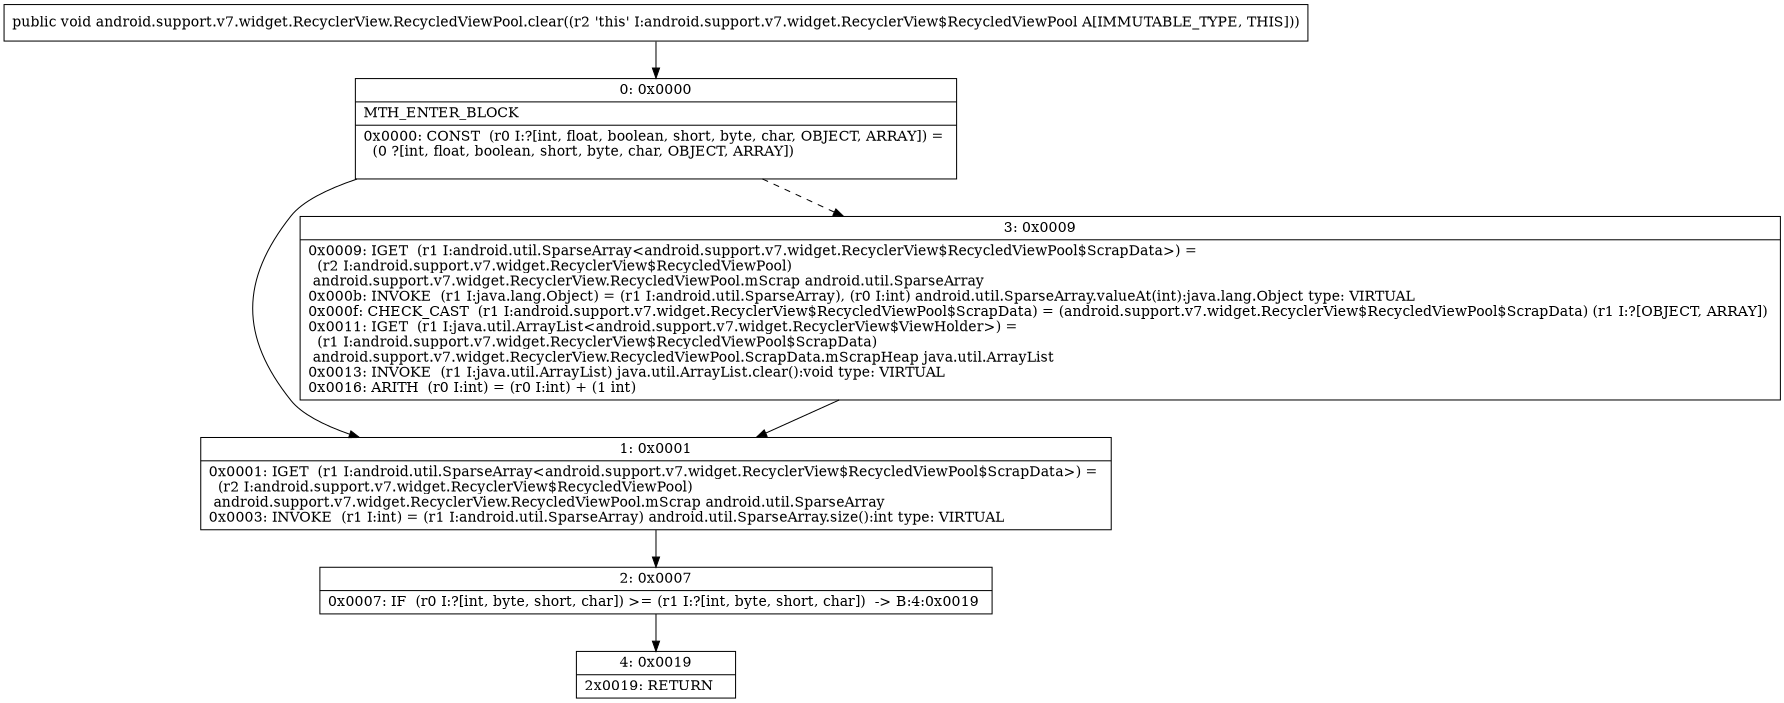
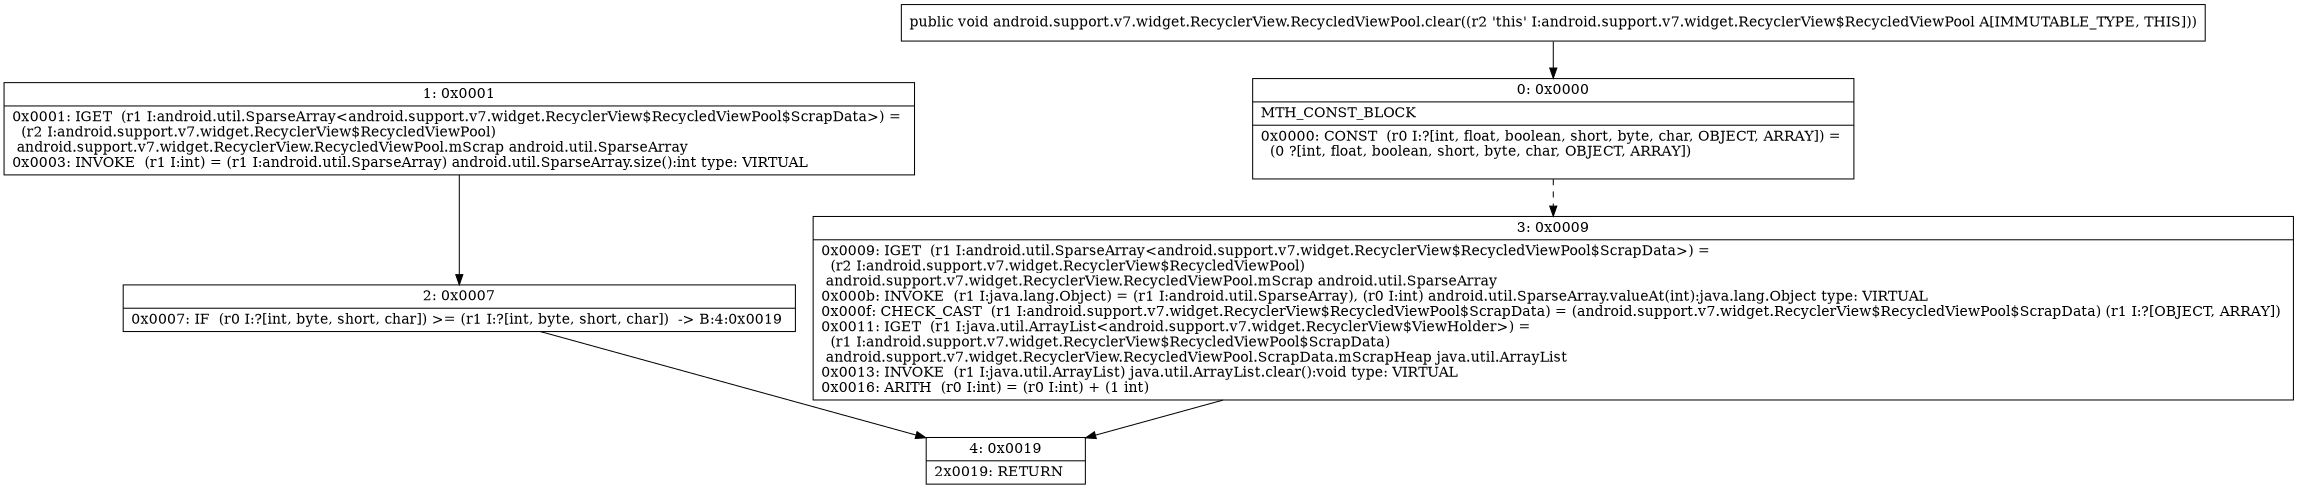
node "0: 0x0000": text "MTH_ENTER_BLOCK" -> "MTH_CONST_BLOCK"
edge "0: 0x0000" -> "1: 0x0001": removed
edge "3: 0x0009" -> "1: 0x0001": now "3: 0x0009" -> "4: 0x0019"
